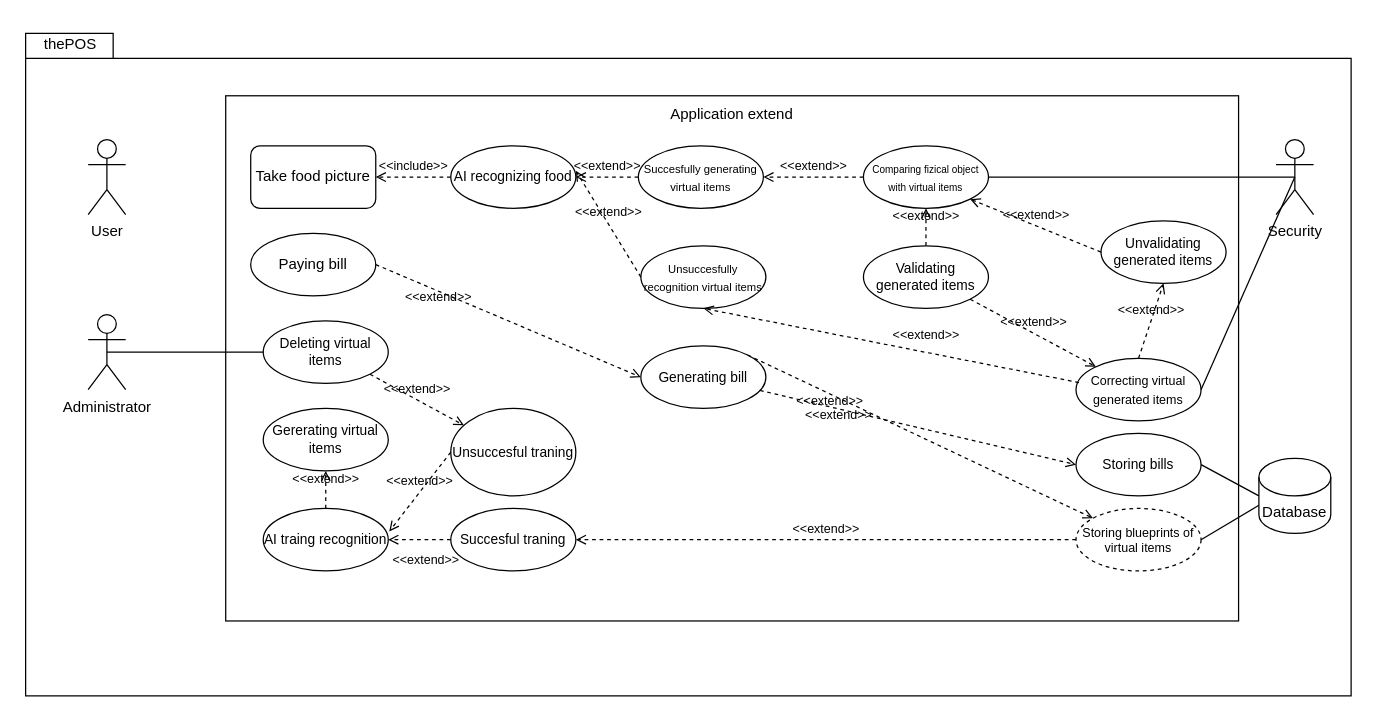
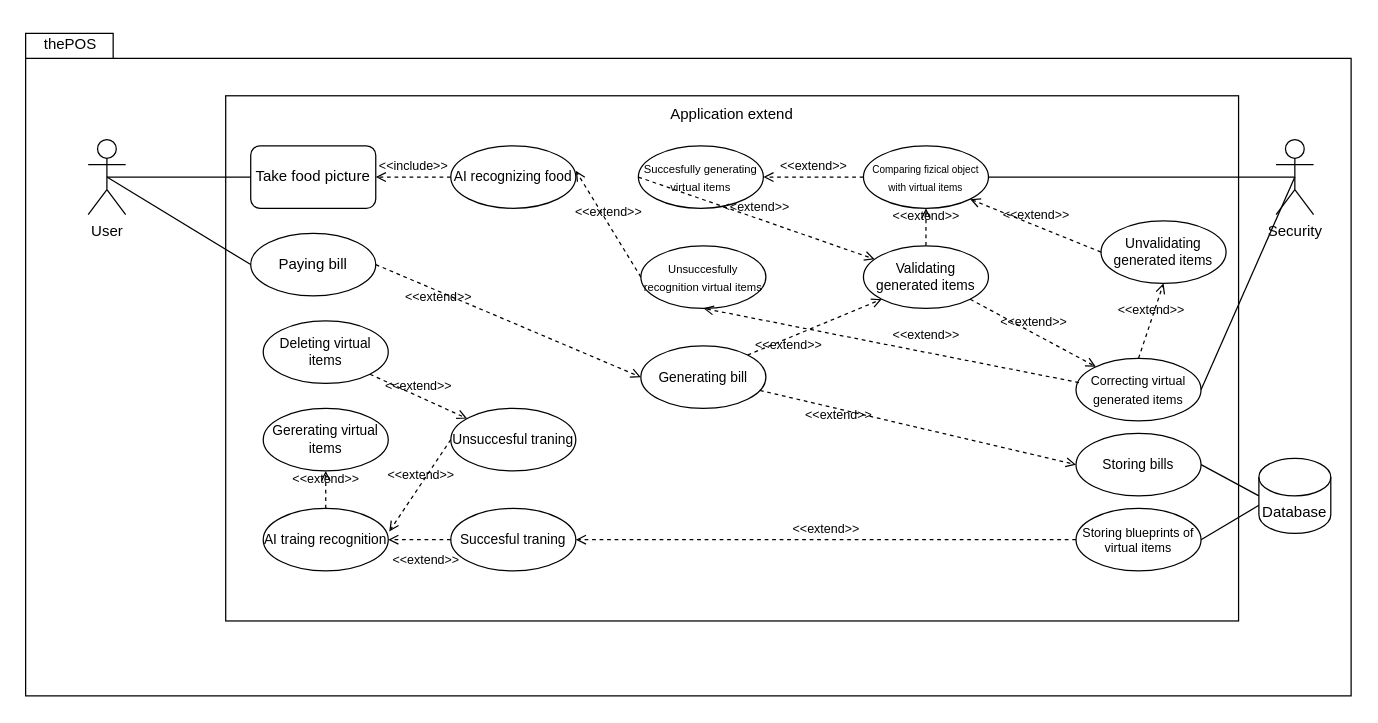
edge "User" -- "Take food picture": added
edge "Succesfully generating virtual items" -> "AI recognizing food": now "Succesfully generating virtual items" -> "Validating generated items"
edge "User" -- "Paying bill": added
node "Administrator": removed
edge "Administrator" -- "Deleting virtual items": removed
node "Unsuccesful traning": size 125x88 -> 125x63
edge "Generating bill" -> "Storing blueprints of virtual items": now "Generating bill" -> "Validating generated items"
node "Storing blueprints of virtual items": style dashed -> solid
